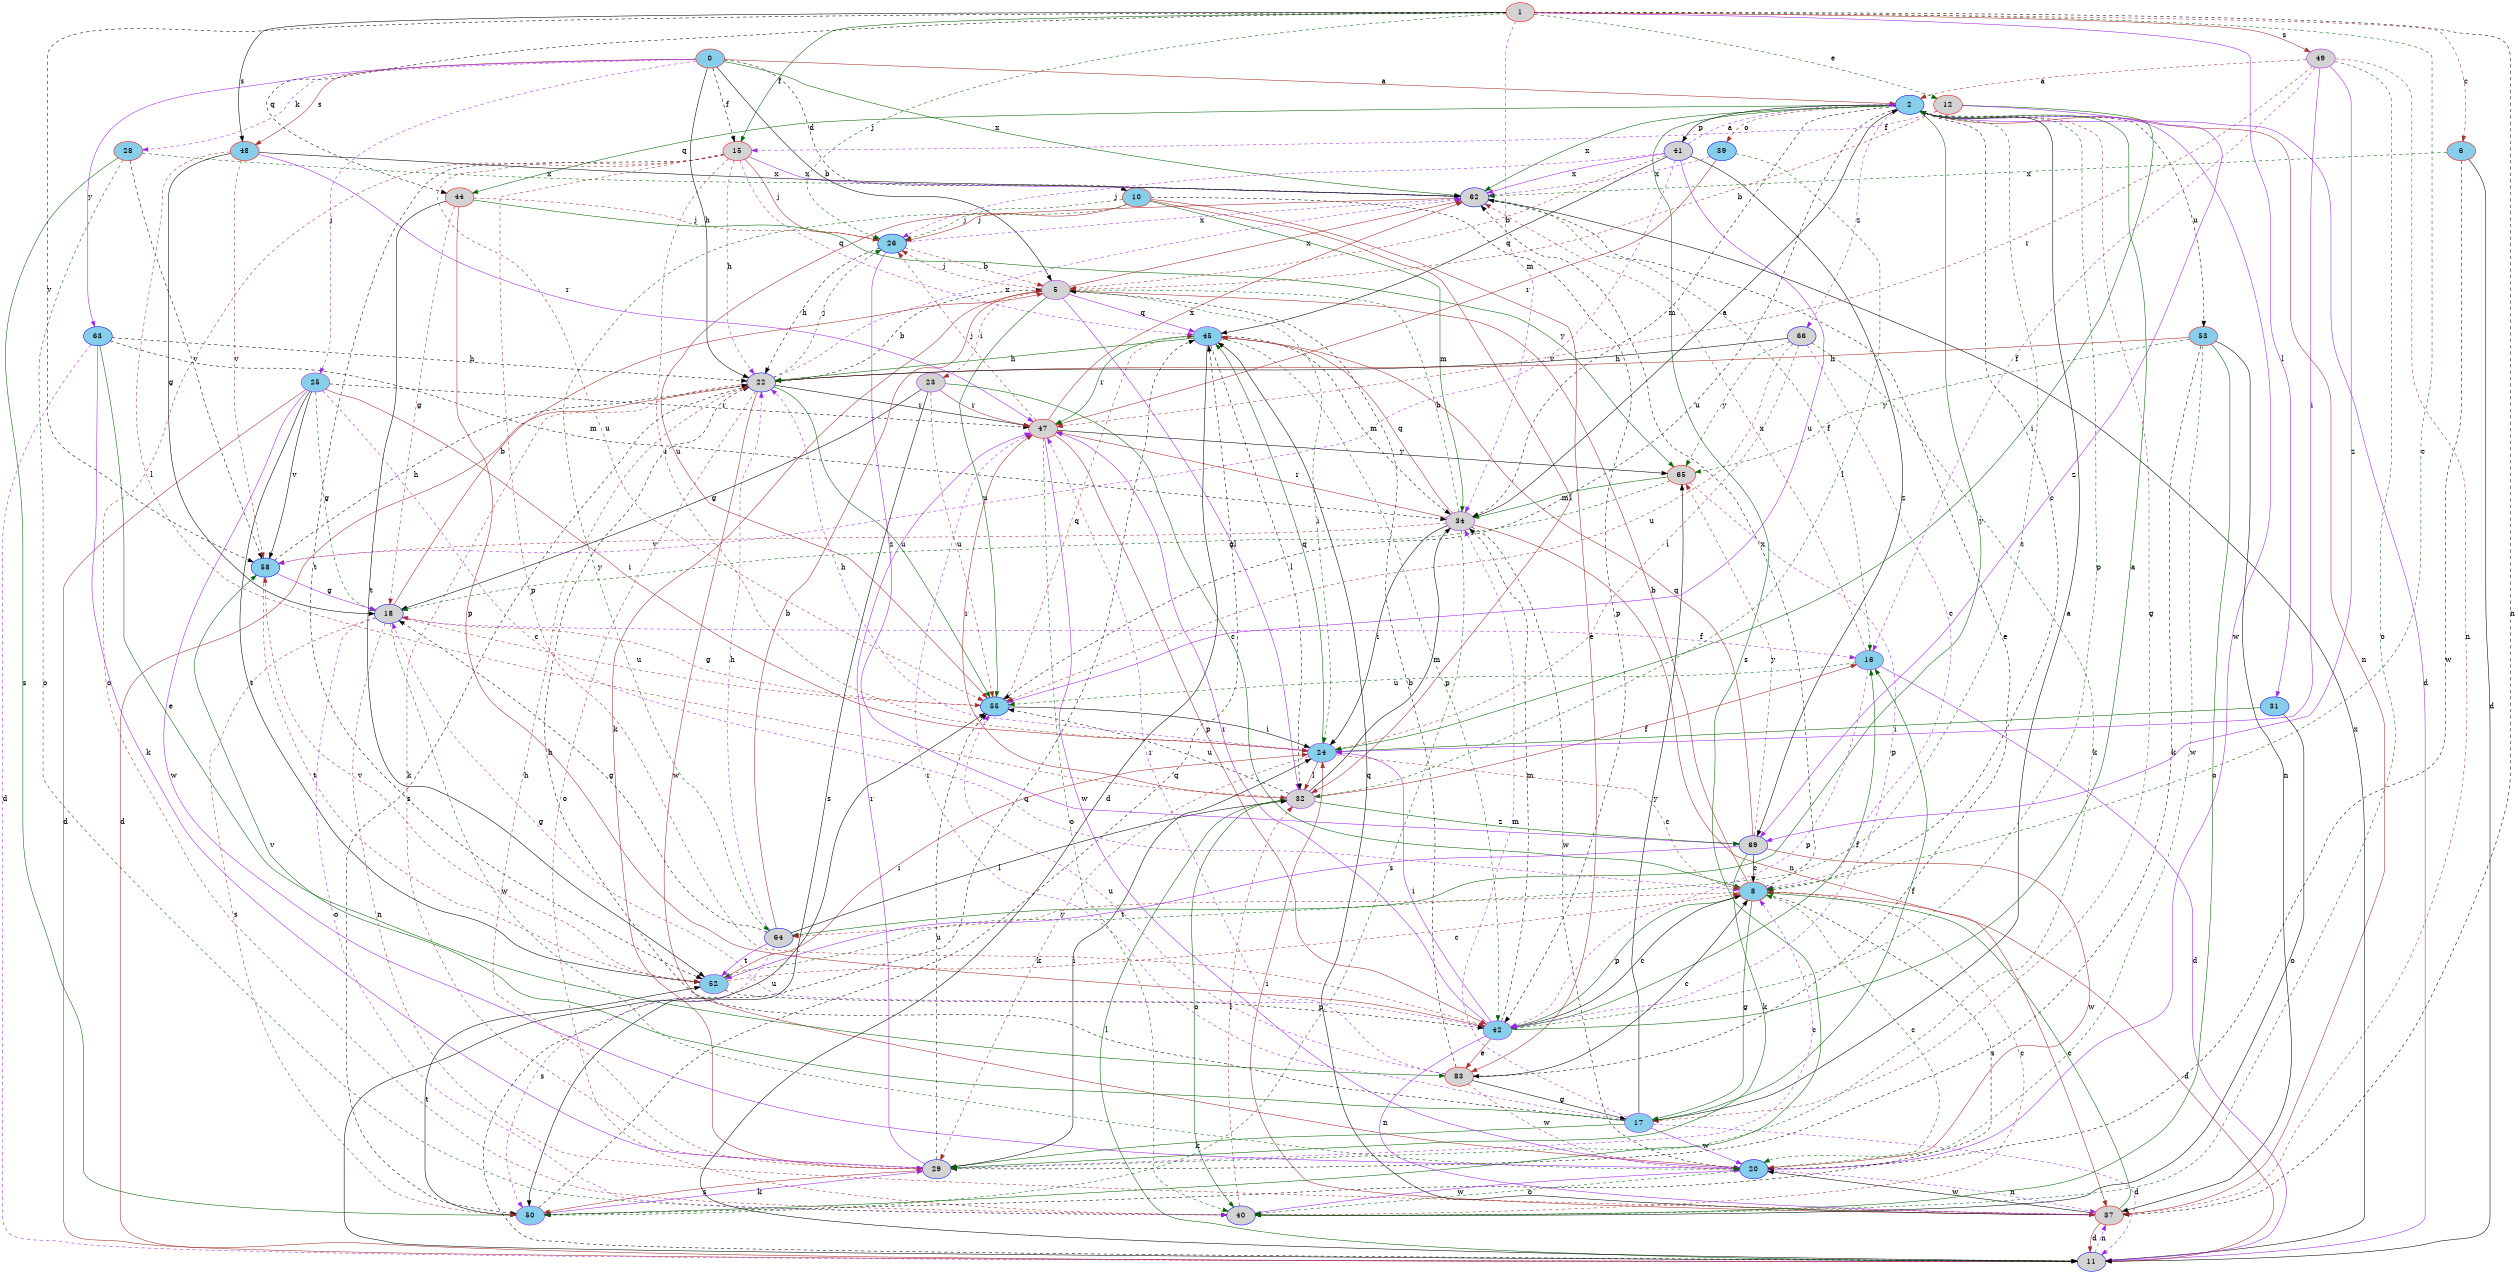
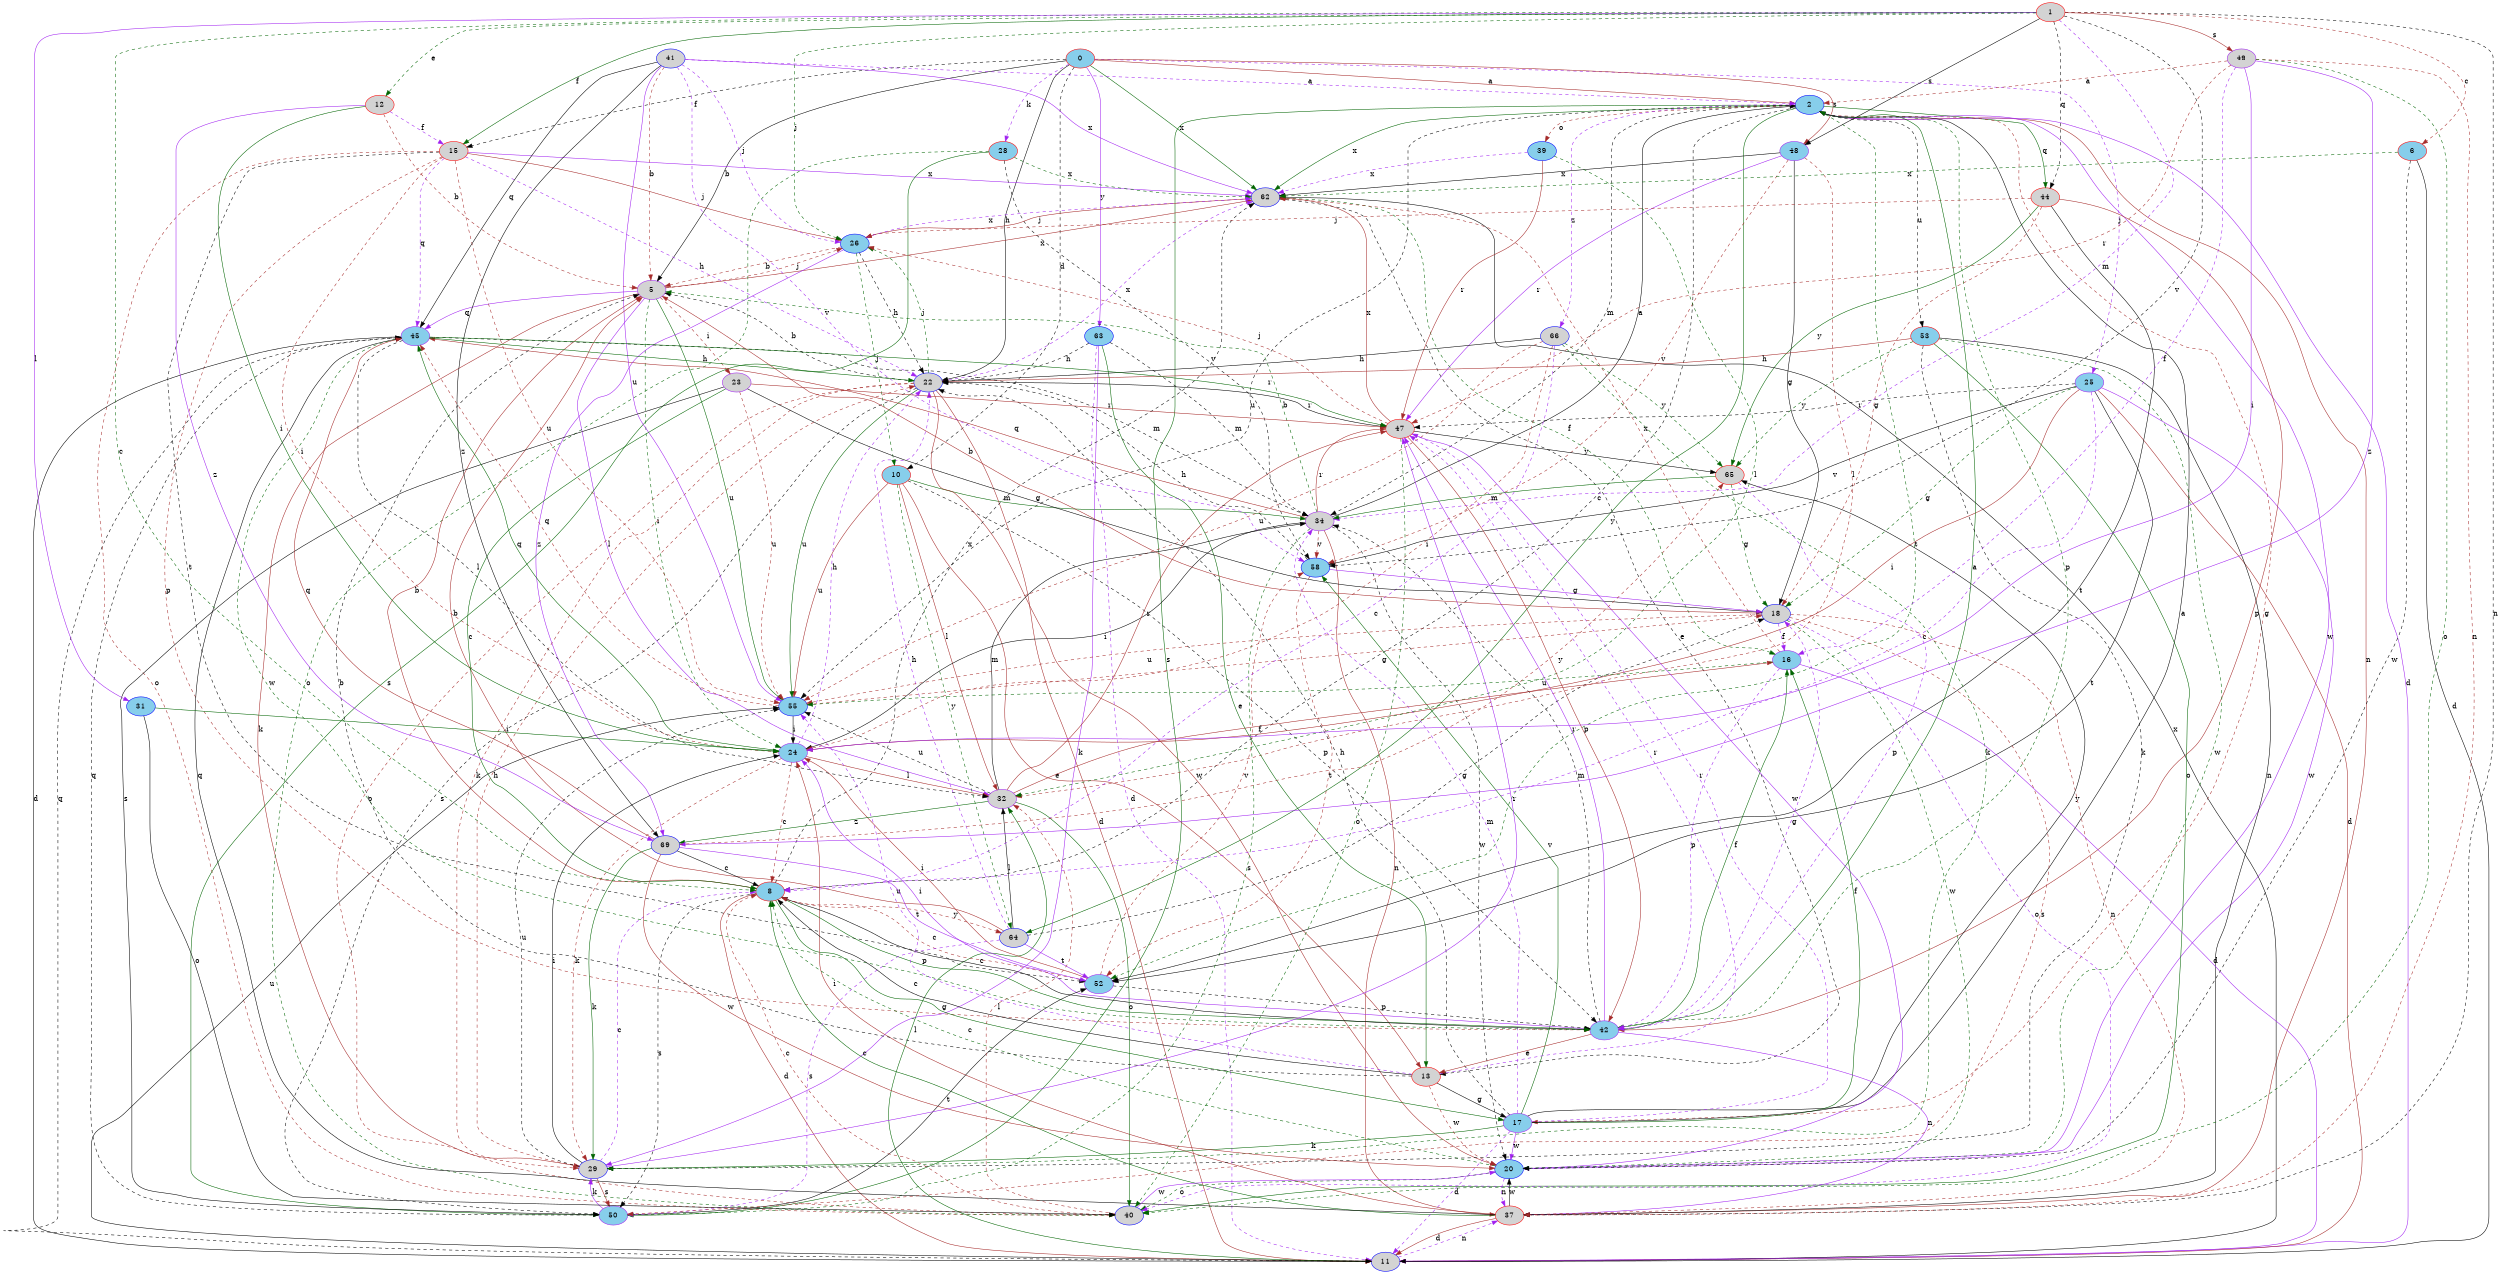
edge "2" -> "41": removed, label "p"
node "48": color red -> purple
edge "10" -> "26": reversed
edge "45" -> "42": label "p" -> "w"
node "83": label "83" -> "13"
